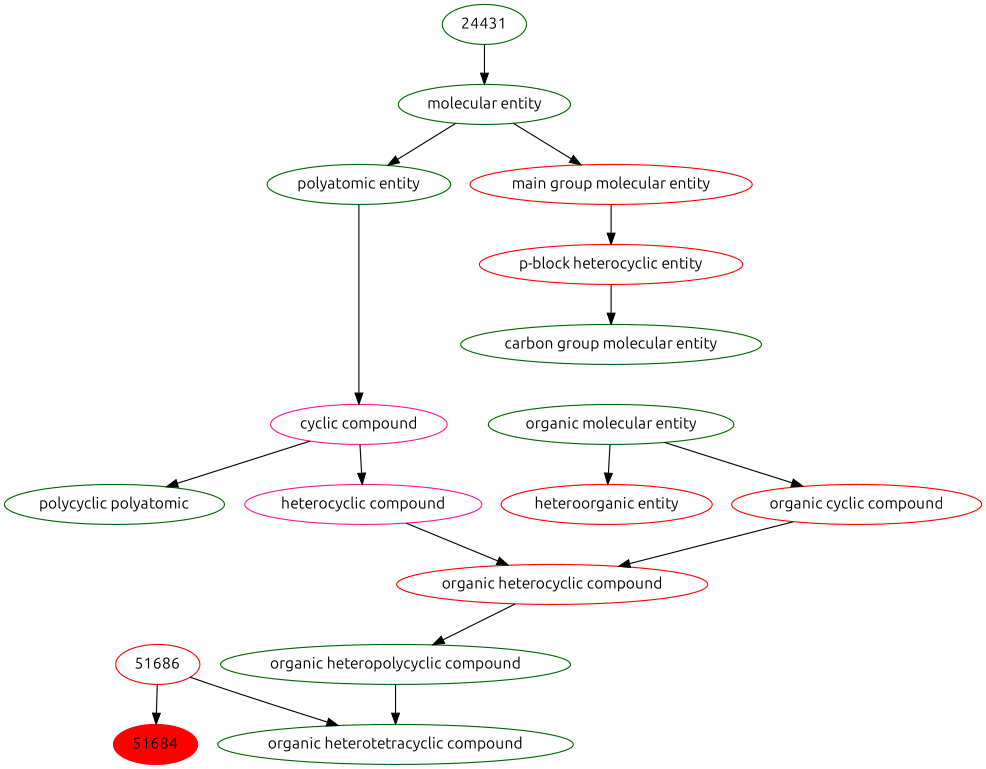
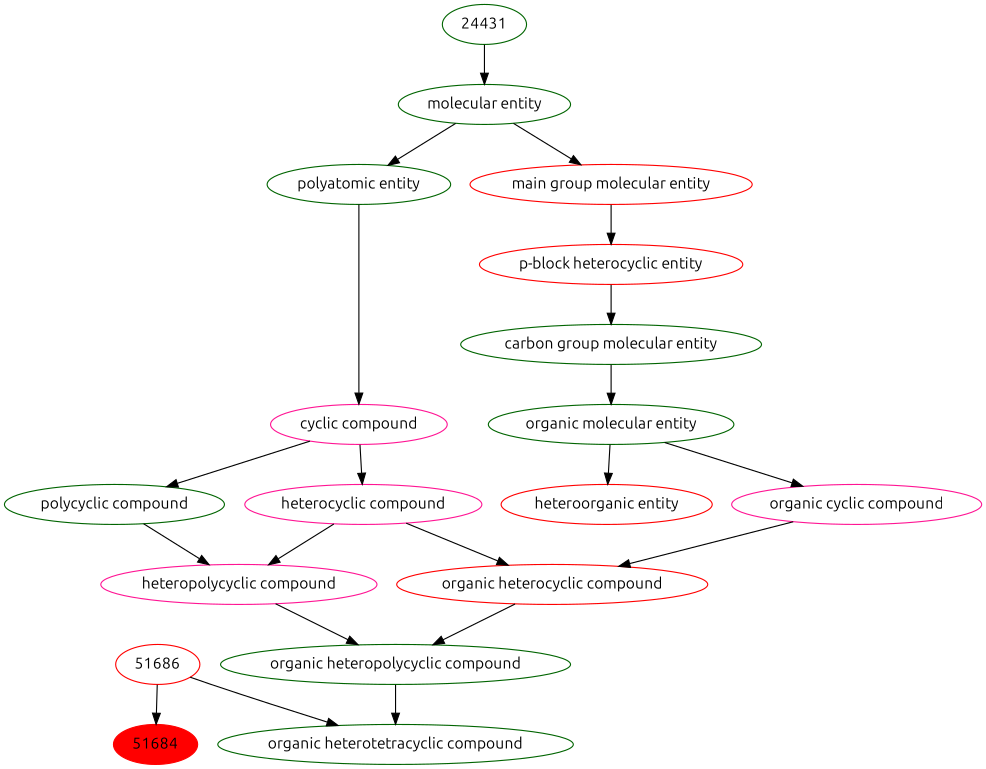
edge "carbon group molecular entity" -> "organic molecular entity": added
node "polycyclic polyatomic": label "polycyclic polyatomic" -> "polycyclic compound"
node "organic cyclic compound": color red -> deeppink
node "heteropolycyclic compound": added
